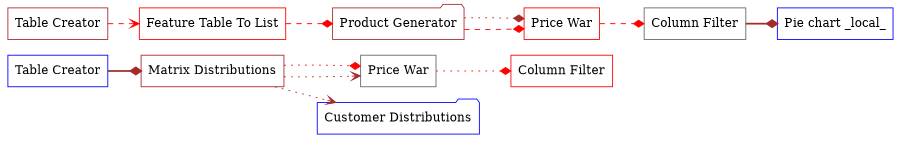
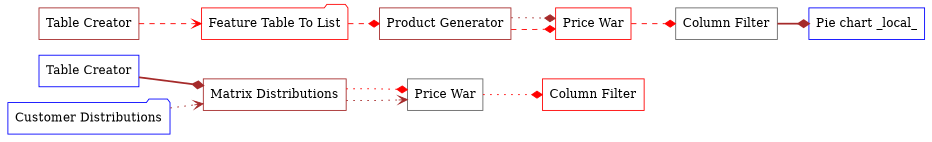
node "Feature Table To List": shape box -> folder
node "Product Generator": shape folder -> box
edge "Matrix Distributions" -> "Customer Distributions": reversed
